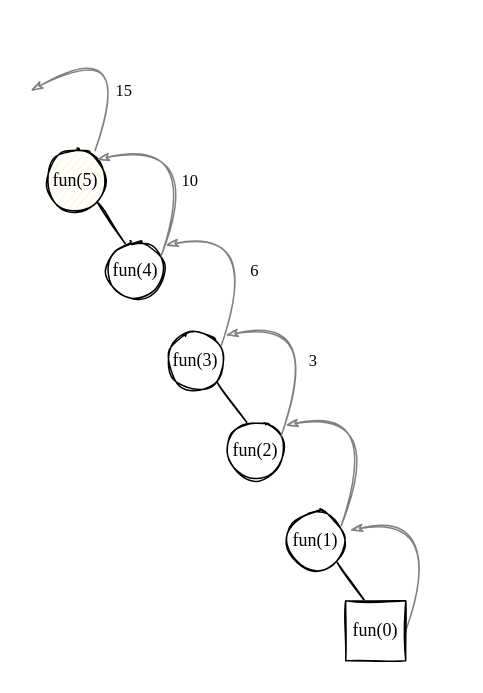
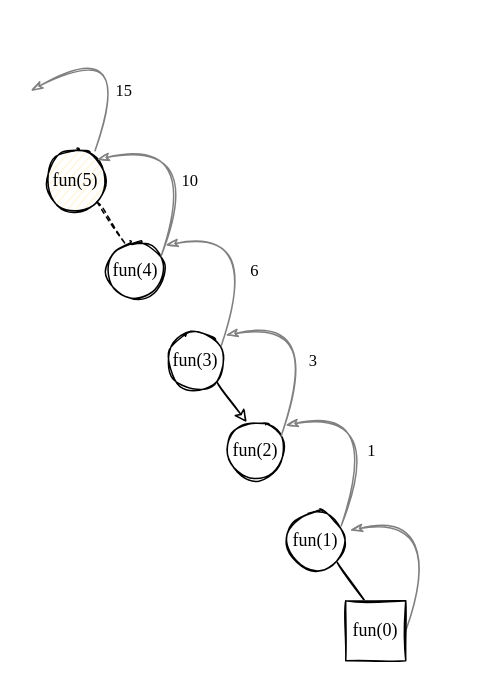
edge "fun(5)" -- "fun(4)": style solid -> dashed
edge "fun(3)" -- "fun(2)": arrowhead none -> classic
node "1": added
